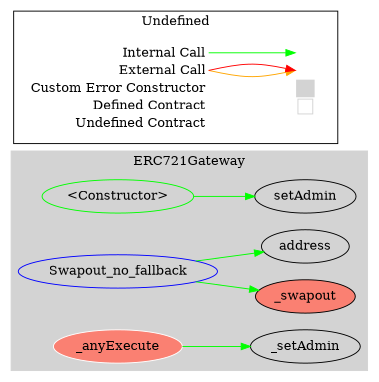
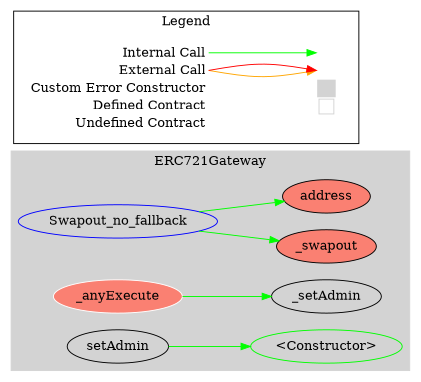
cluster "Undefined": label "Undefined" -> "Legend"
edge "<Constructor>" -> "setAdmin": reversed
node "address": fillcolor lightgrey -> salmon
